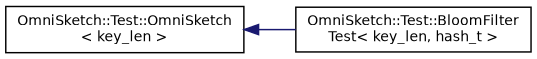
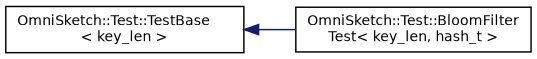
node "OmniSketch::Test::OmniSketch < key_len >": label "OmniSketch::Test::OmniSketch < key_len >" -> "OmniSketch::Test::TestBase < key_len >"
